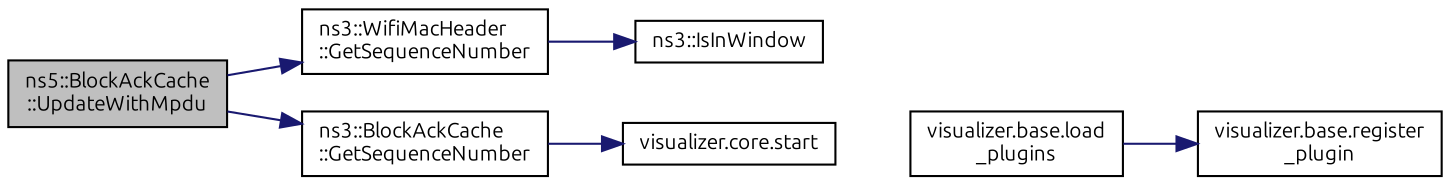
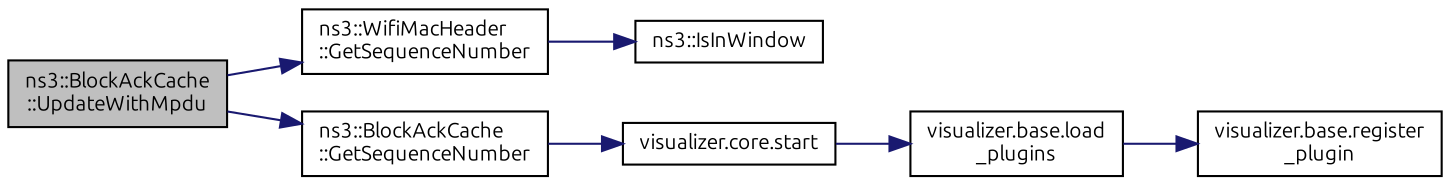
node "ns5::BlockAckCache ::UpdateWithMpdu": label "ns5::BlockAckCache ::UpdateWithMpdu" -> "ns3::BlockAckCache ::UpdateWithMpdu"
edge "visualizer.core.start" -> "visualizer.base.load _plugins": added
